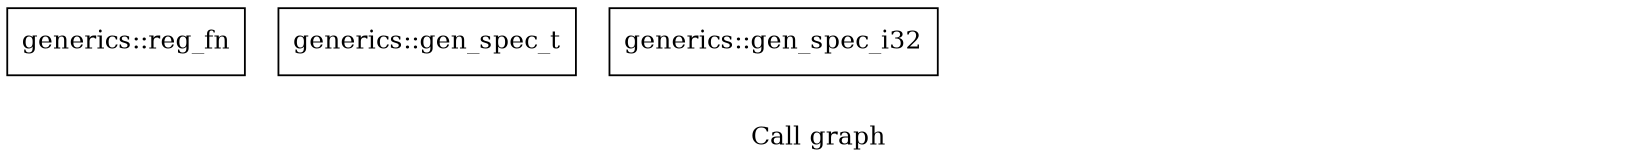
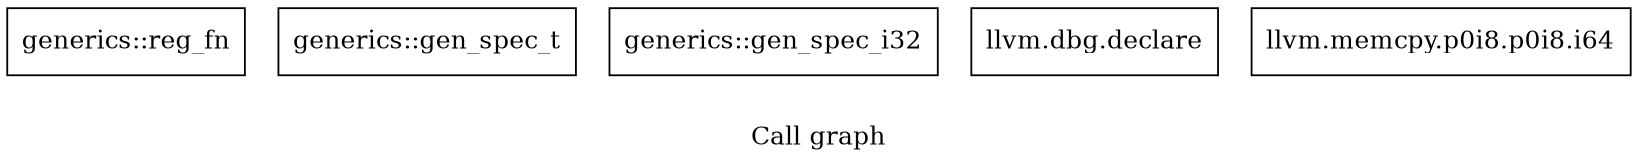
node "llvm.dbg.declare": added
node "llvm.memcpy.p0i8.p0i8.i64": added
